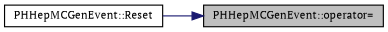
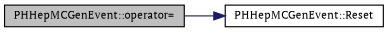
edge "PHHepMCGenEvent::Reset" -> "PHHepMCGenEvent::operator=": reversed
